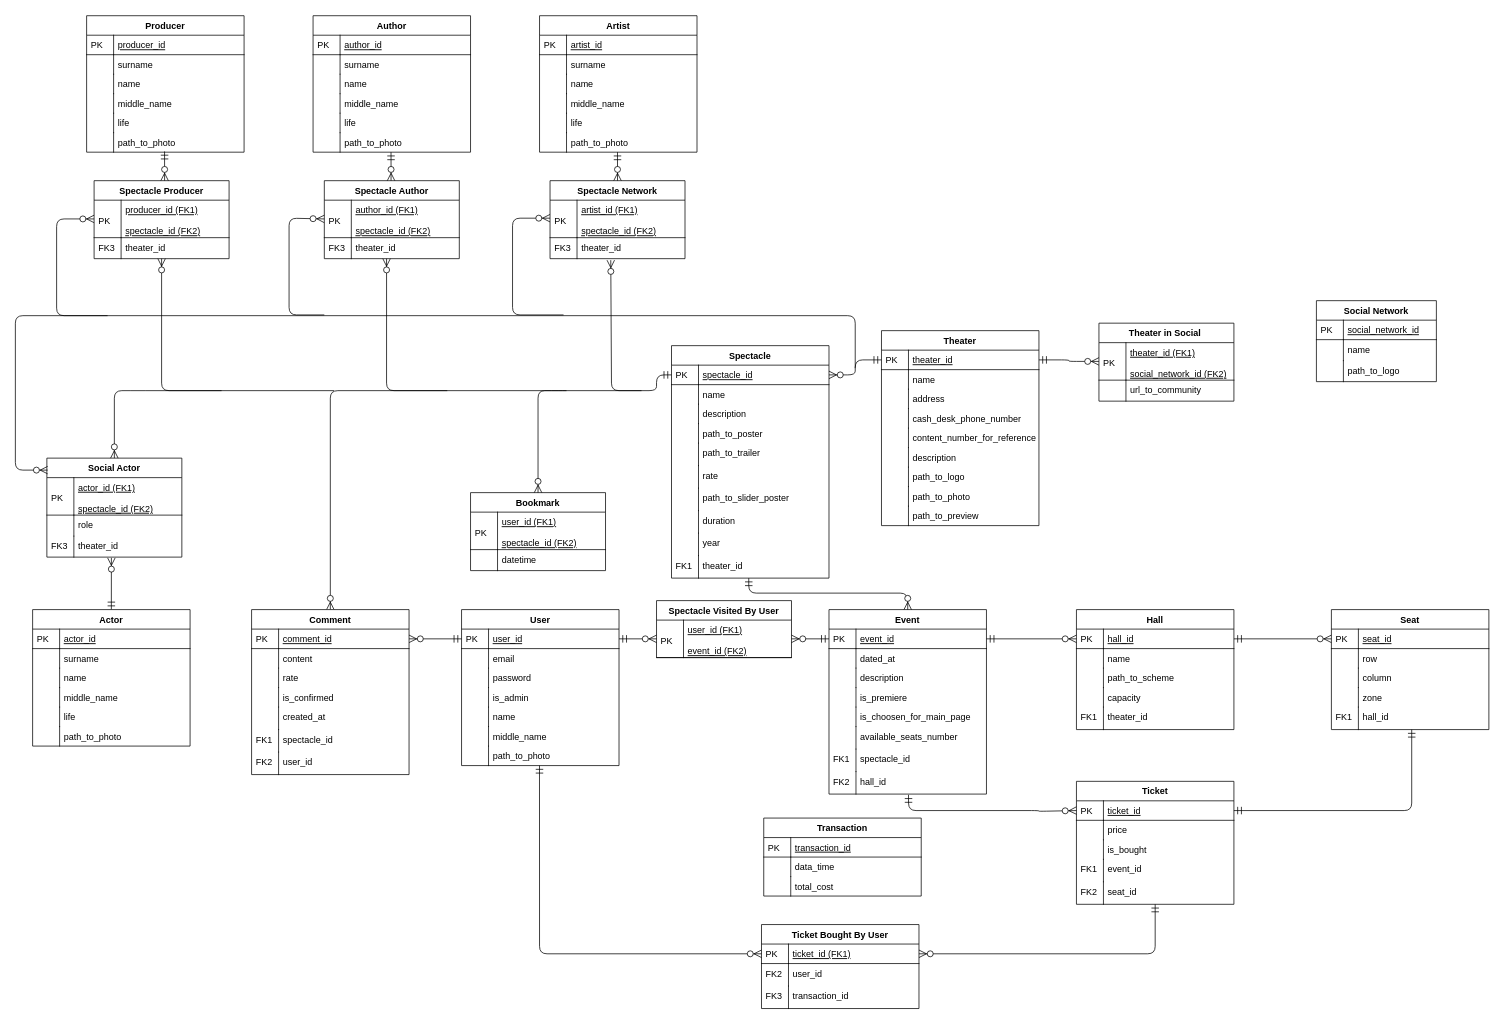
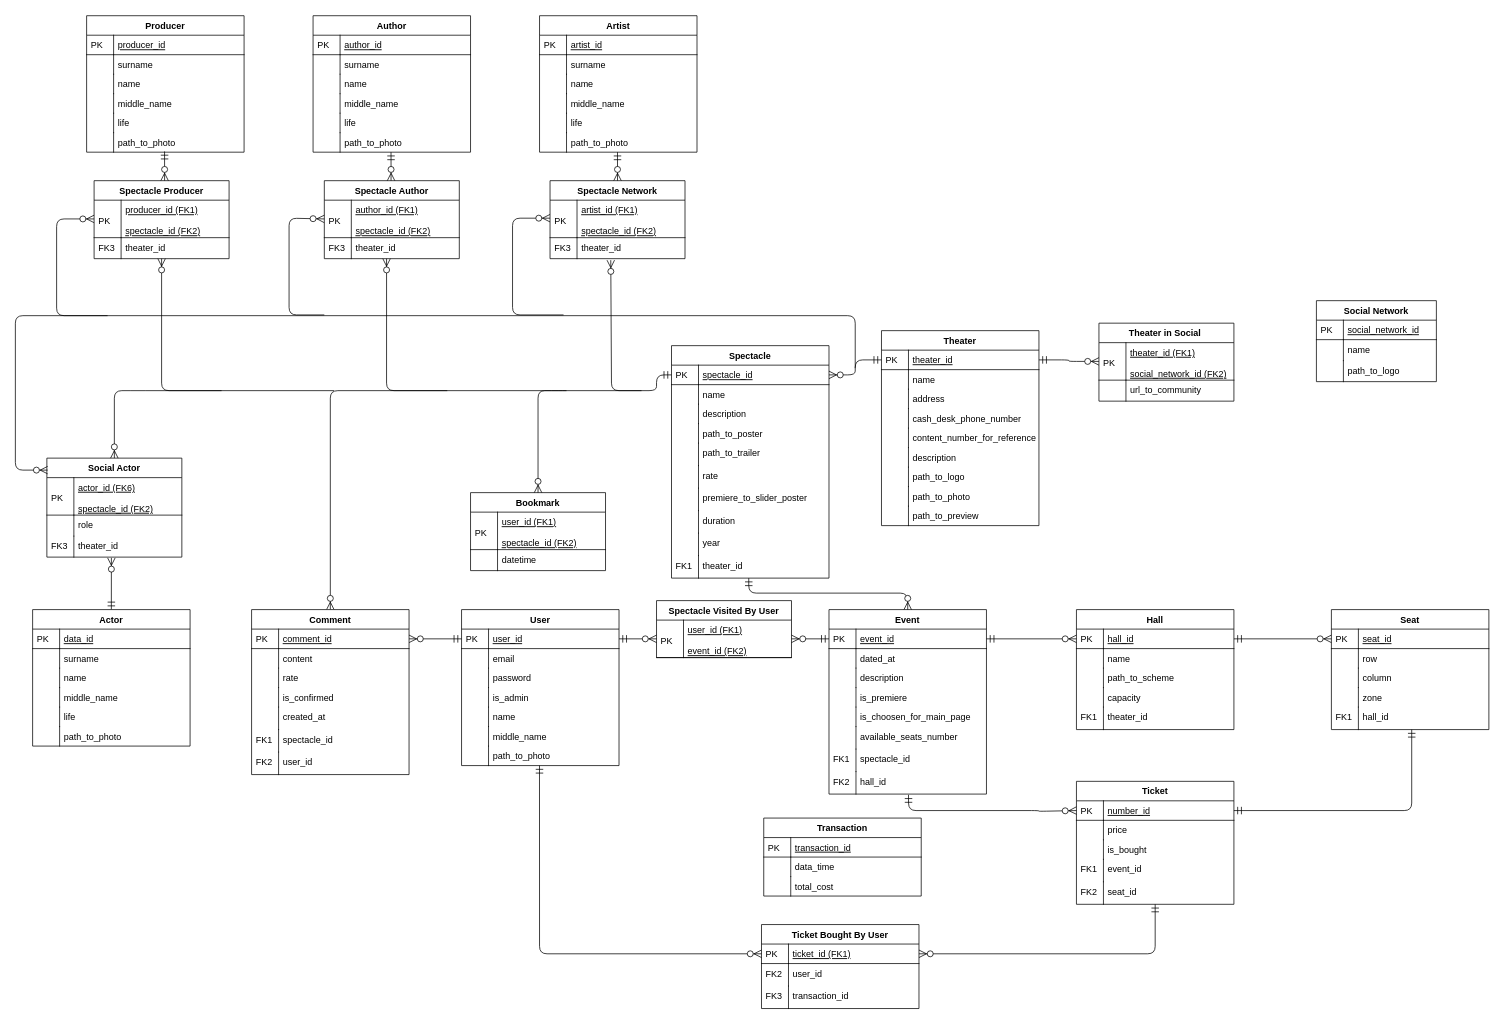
node "actor_id (FK1) spectacle_id (FK2)": label "actor_id (FK1) spectacle_id (FK2)" -> "actor_id (FK6) spectacle_id (FK2)"
node "path_to_slider_poster": label "path_to_slider_poster" -> "premiere_to_slider_poster"
node "actor_id": label "actor_id" -> "data_id"
node "ticket_id": label "ticket_id" -> "number_id"
